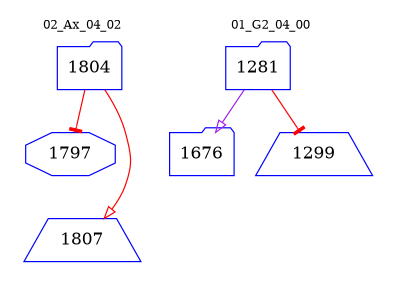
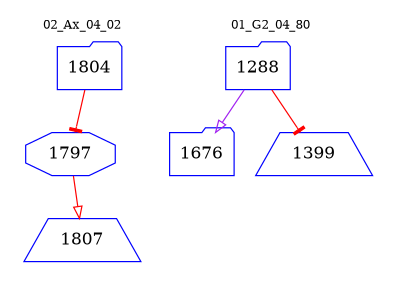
cluster "01_G2_04_00": label "01_G2_04_00" -> "01_G2_04_80"
node "1281": label "1281" -> "1288"
edge "1804" -> "1807": now "1797" -> "1807"
node "1299": label "1299" -> "1399"
